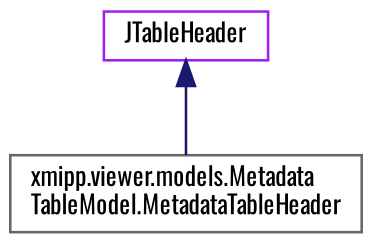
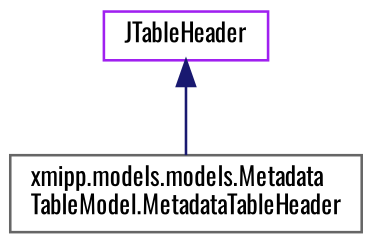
node "xmipp.viewer.models.Metadata TableModel.MetadataTableHeader": label "xmipp.viewer.models.Metadata TableModel.MetadataTableHeader" -> "xmipp.models.models.Metadata TableModel.MetadataTableHeader"
